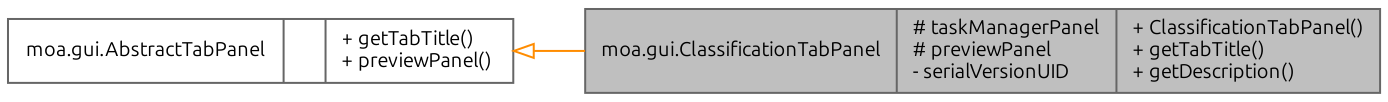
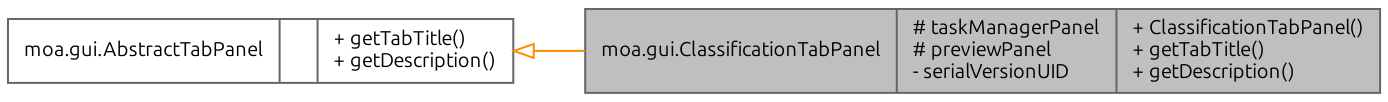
node "moa.gui.AbstractTabPanel": text "+ previewPanel()" -> "+ getDescription()"
